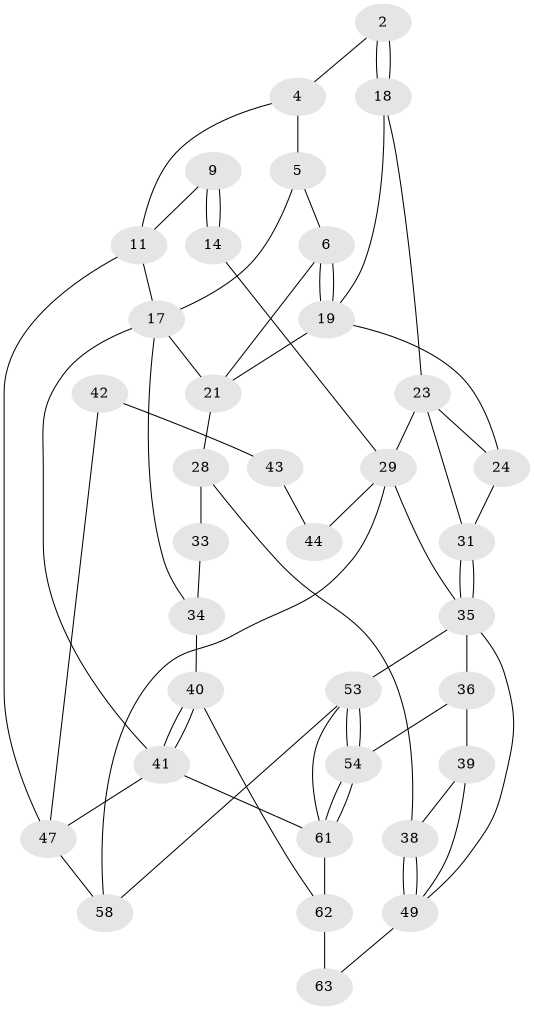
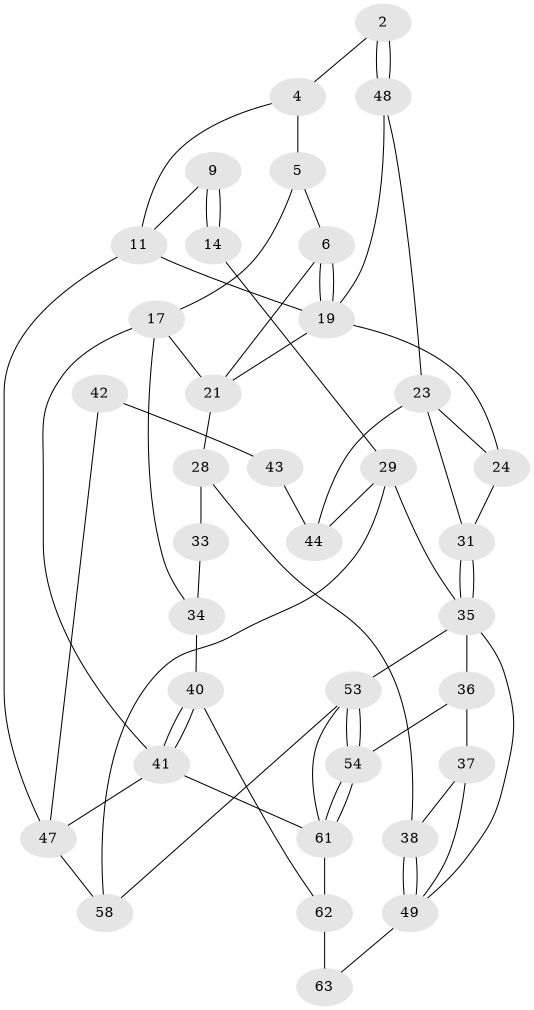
node "18": label "18" -> "48"
edge "11" -- "17": now "11" -- "19"
edge "23" -- "29": now "23" -- "44"
node "39": label "39" -> "37"
